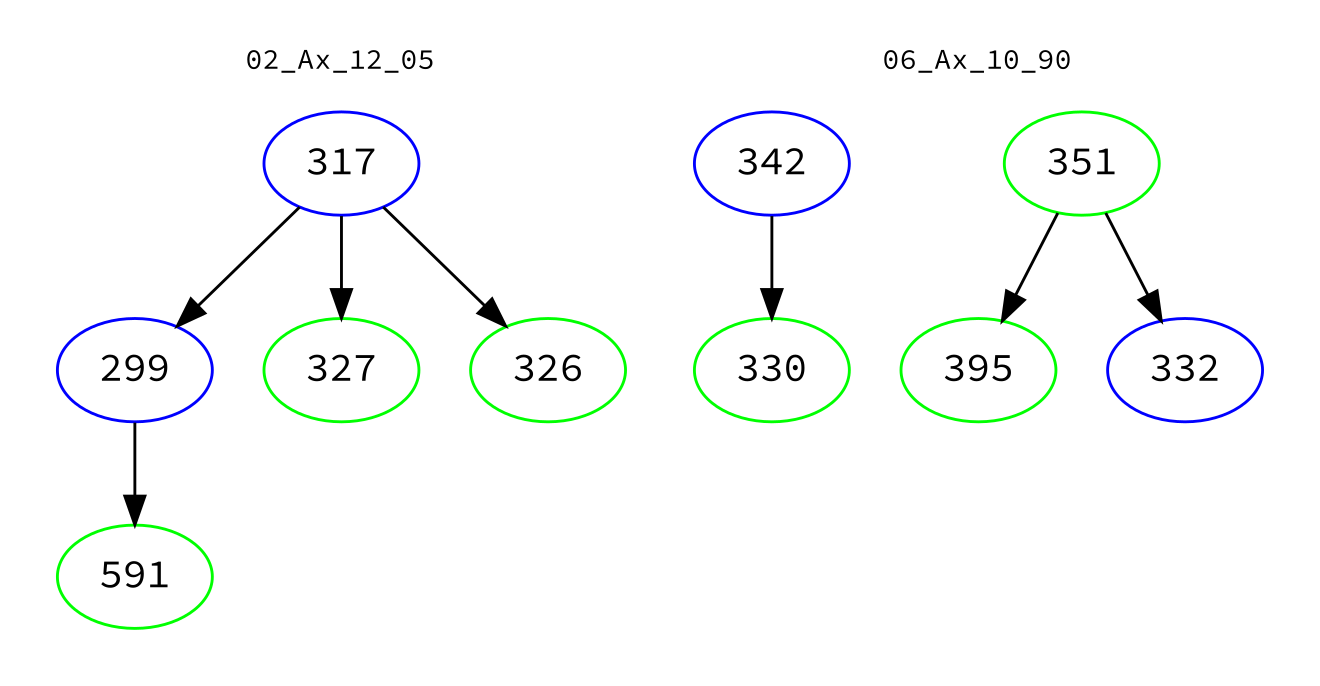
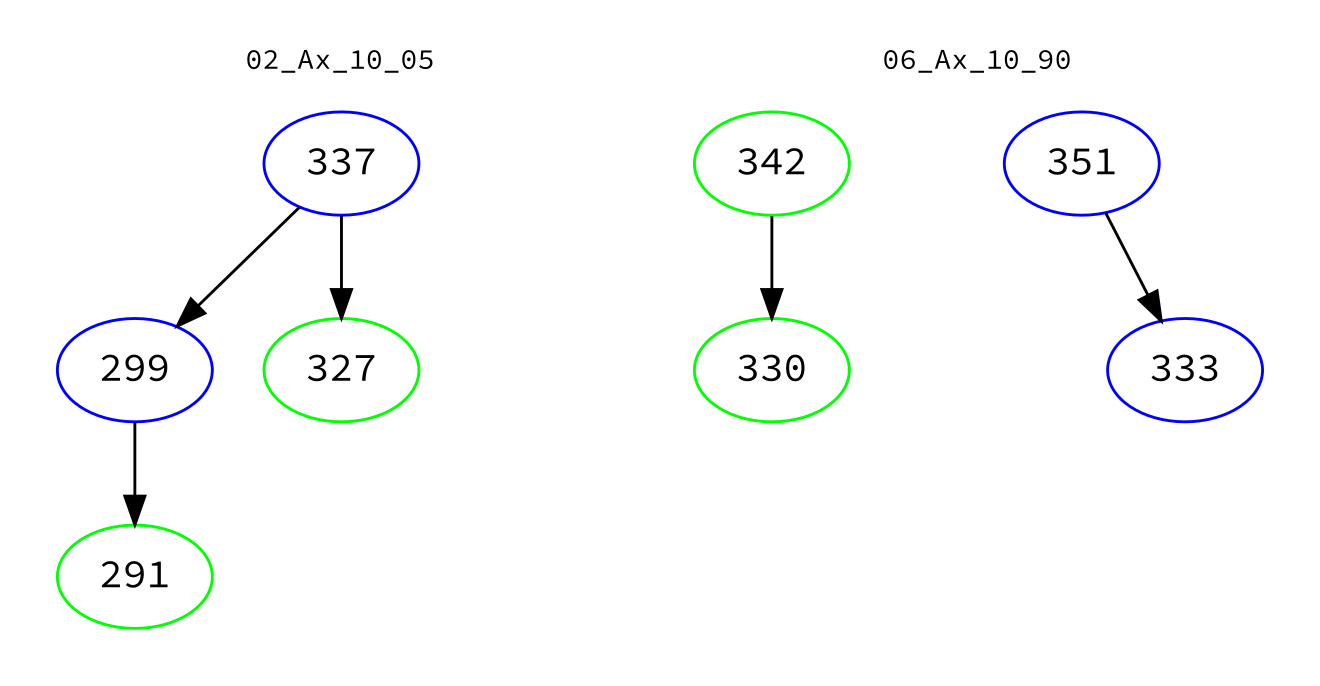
cluster "02_Ax_12_05": label "02_Ax_12_05" -> "02_Ax_10_05"
node "317": label "317" -> "337"
node "342": color blue -> green
node "351": color green -> blue
node "326": removed
node "395": removed
node "332": label "332" -> "333"
node "591": label "591" -> "291"
